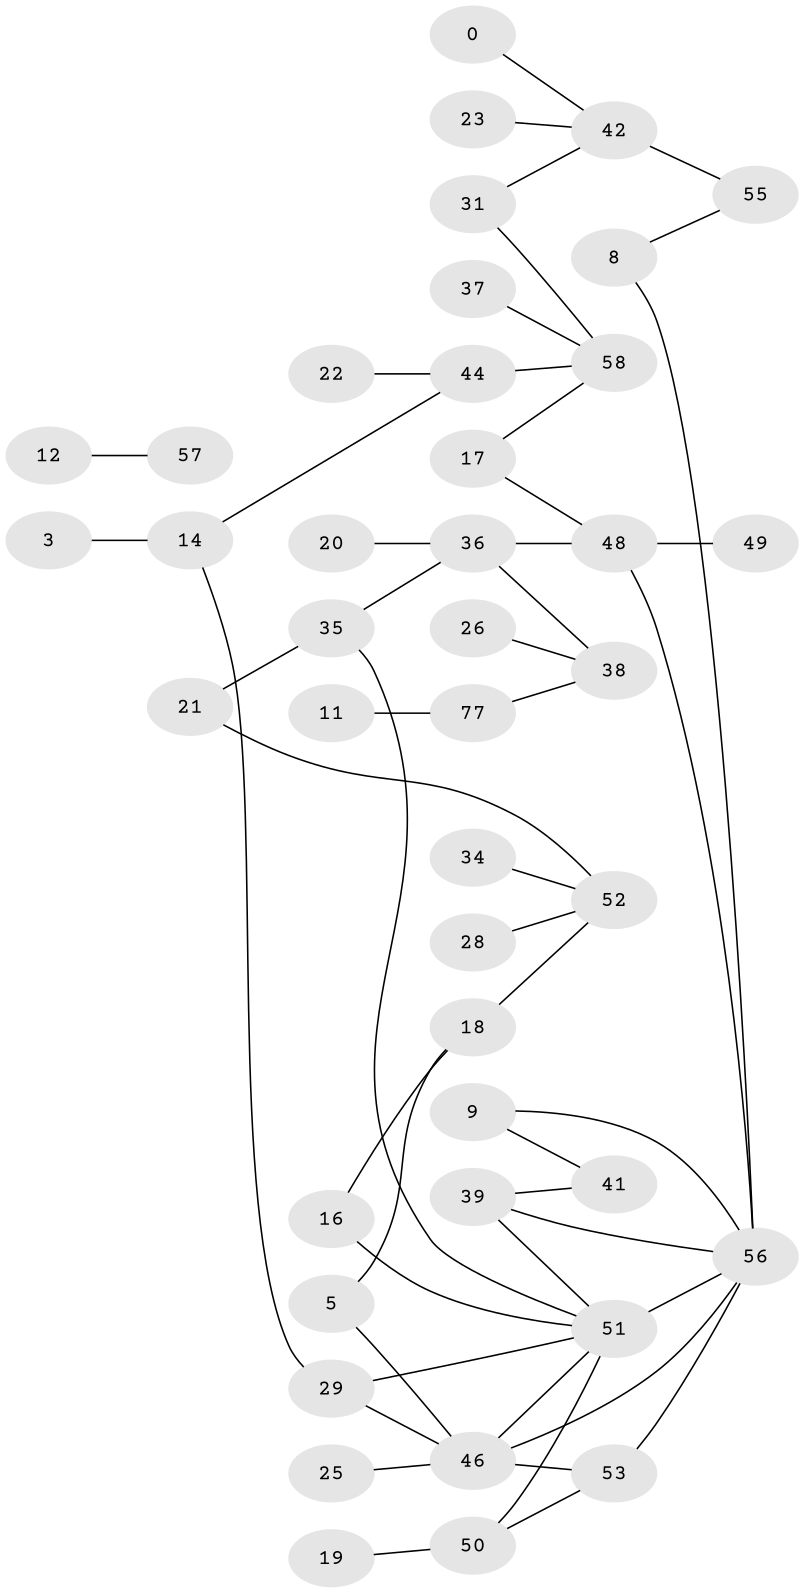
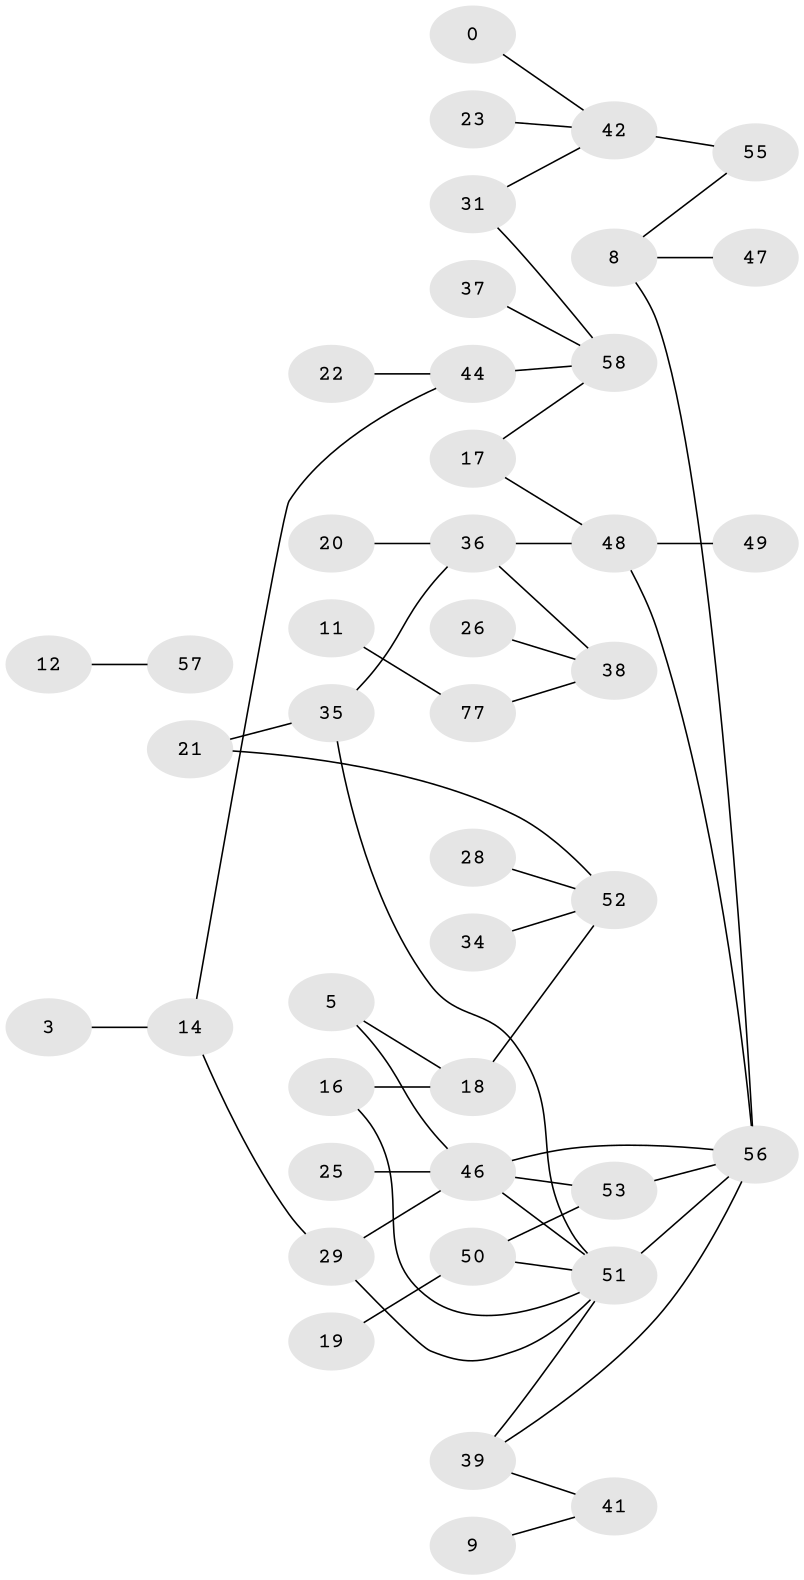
node "47": added
edge "9" -- "56": removed
